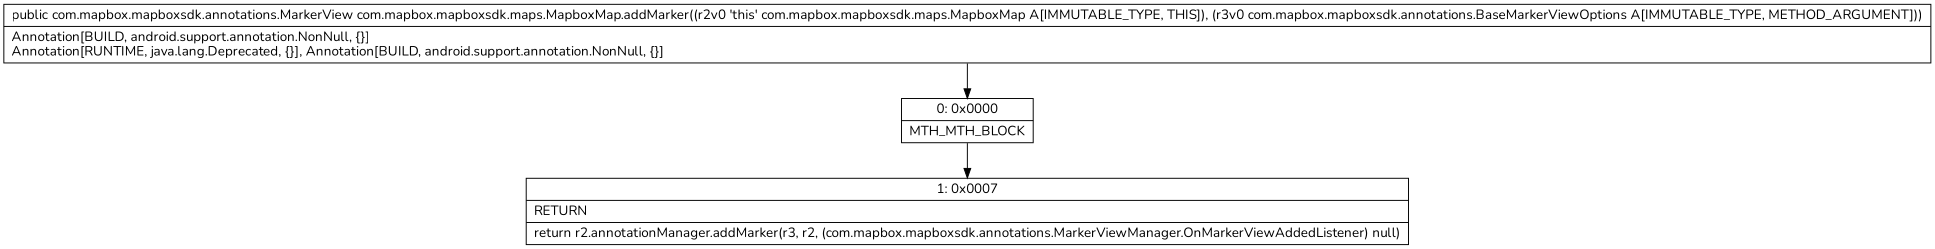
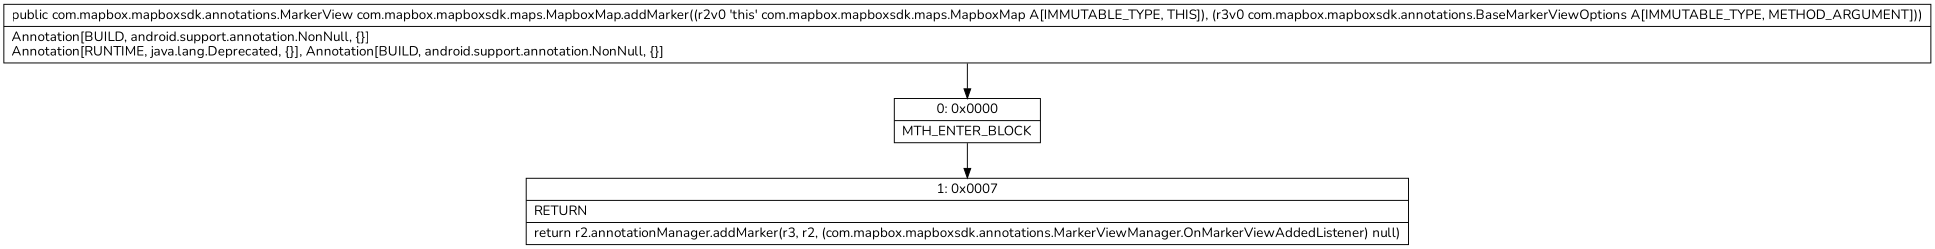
node "0: 0x0000": text "MTH_MTH_BLOCK" -> "MTH_ENTER_BLOCK"
